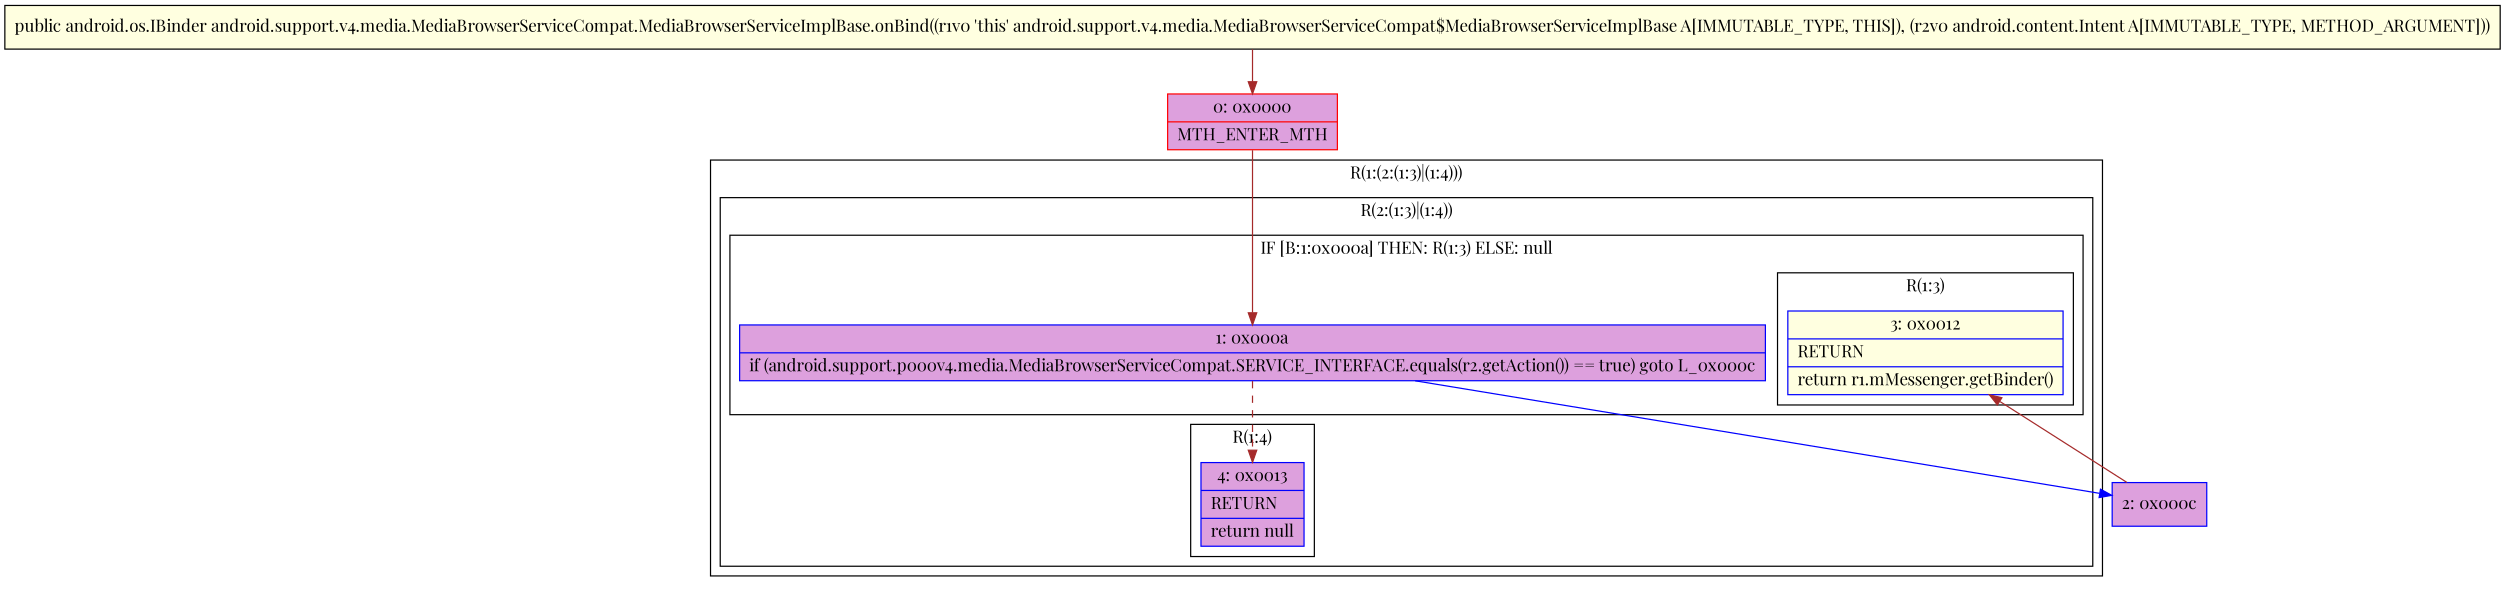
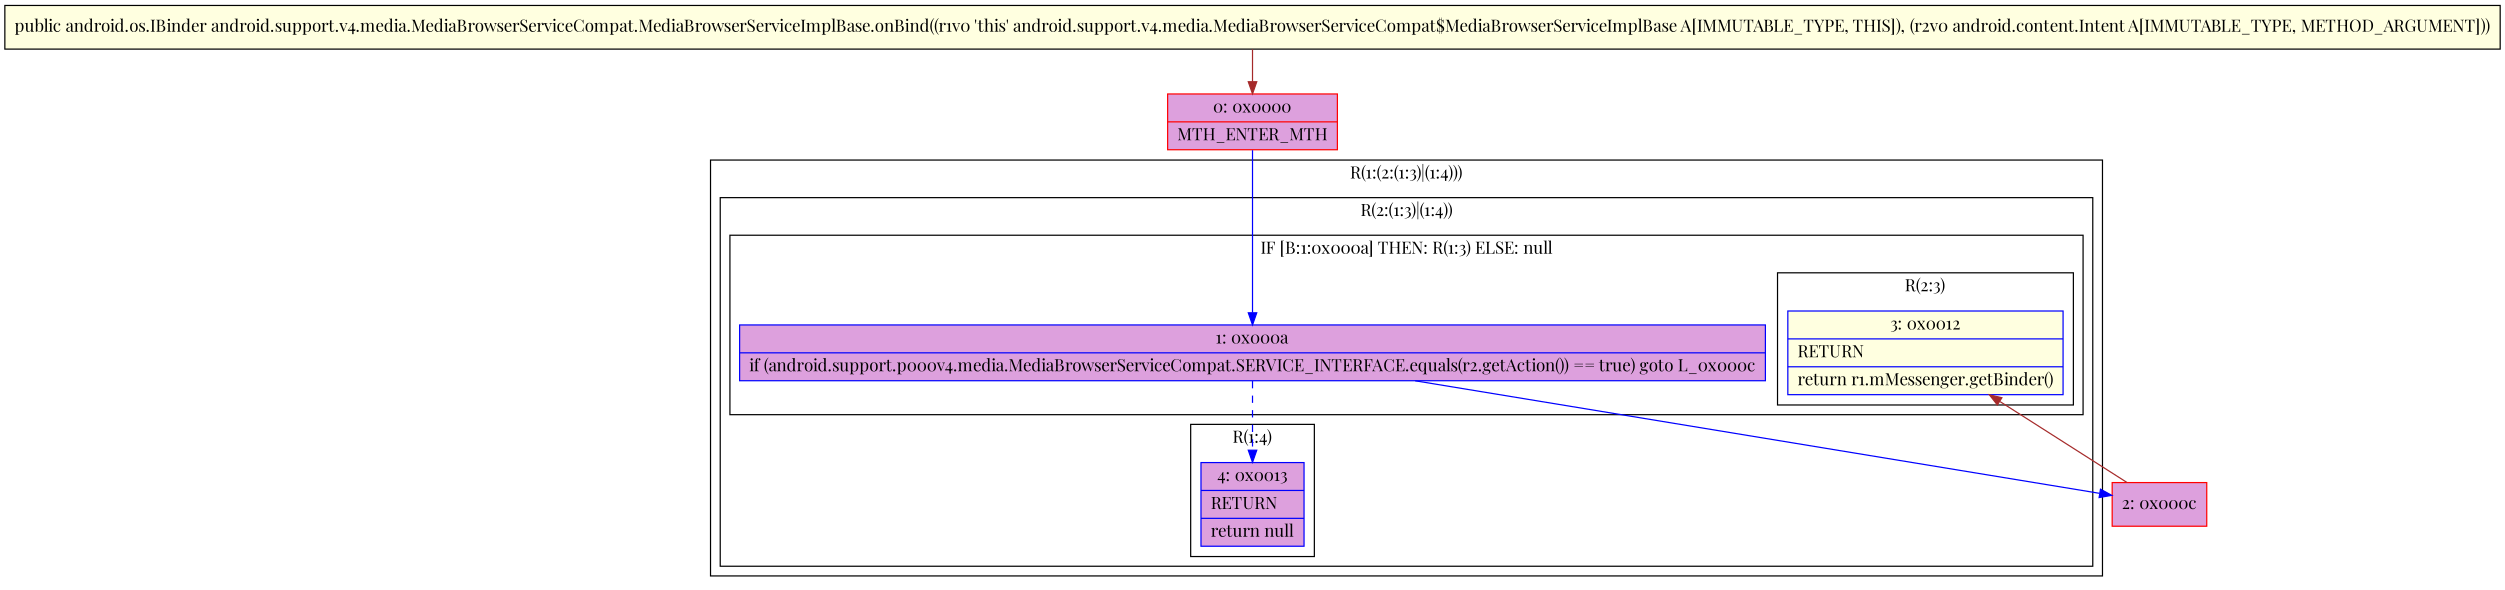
edge "0: 0x0000" -> "1: 0x000a": color brown -> blue
cluster "R(1:3)": label "R(1:3)" -> "R(2:3)"
edge "1: 0x000a" -> "4: 0x0013": color brown -> blue
node "2: 0x000c": color blue -> red
